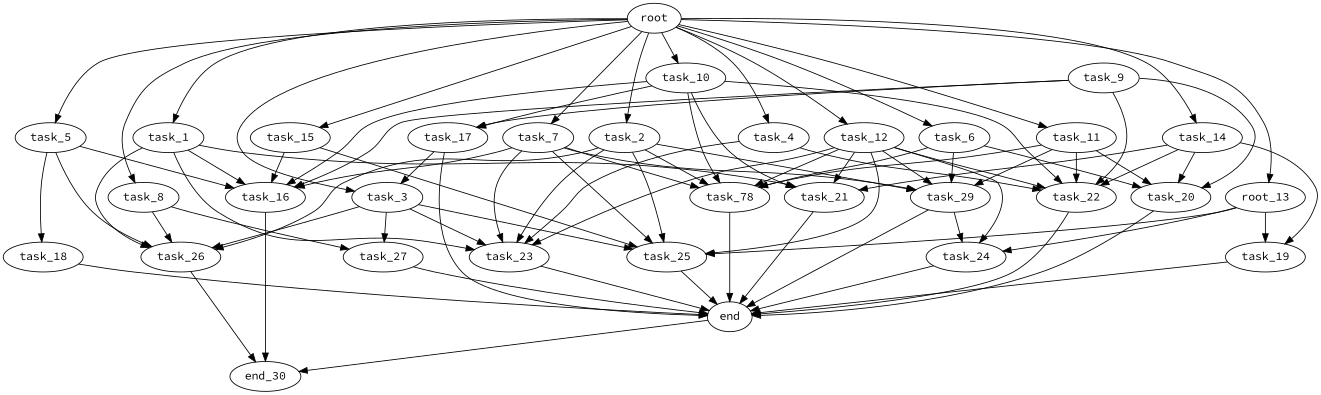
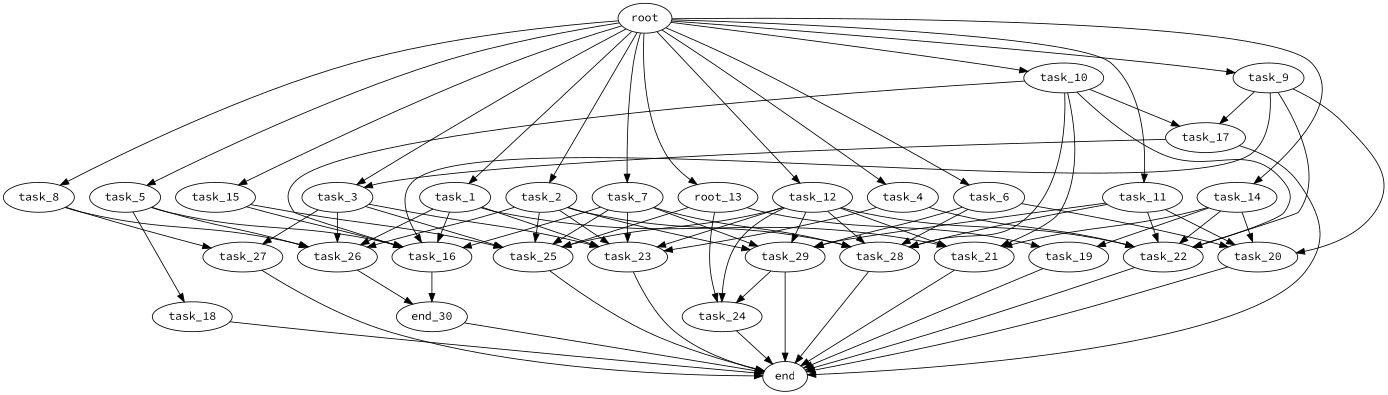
edge "root" -> "task_9": added
node "task_78": label "task_78" -> "task_28"
edge "end" -> "end_30": reversed
